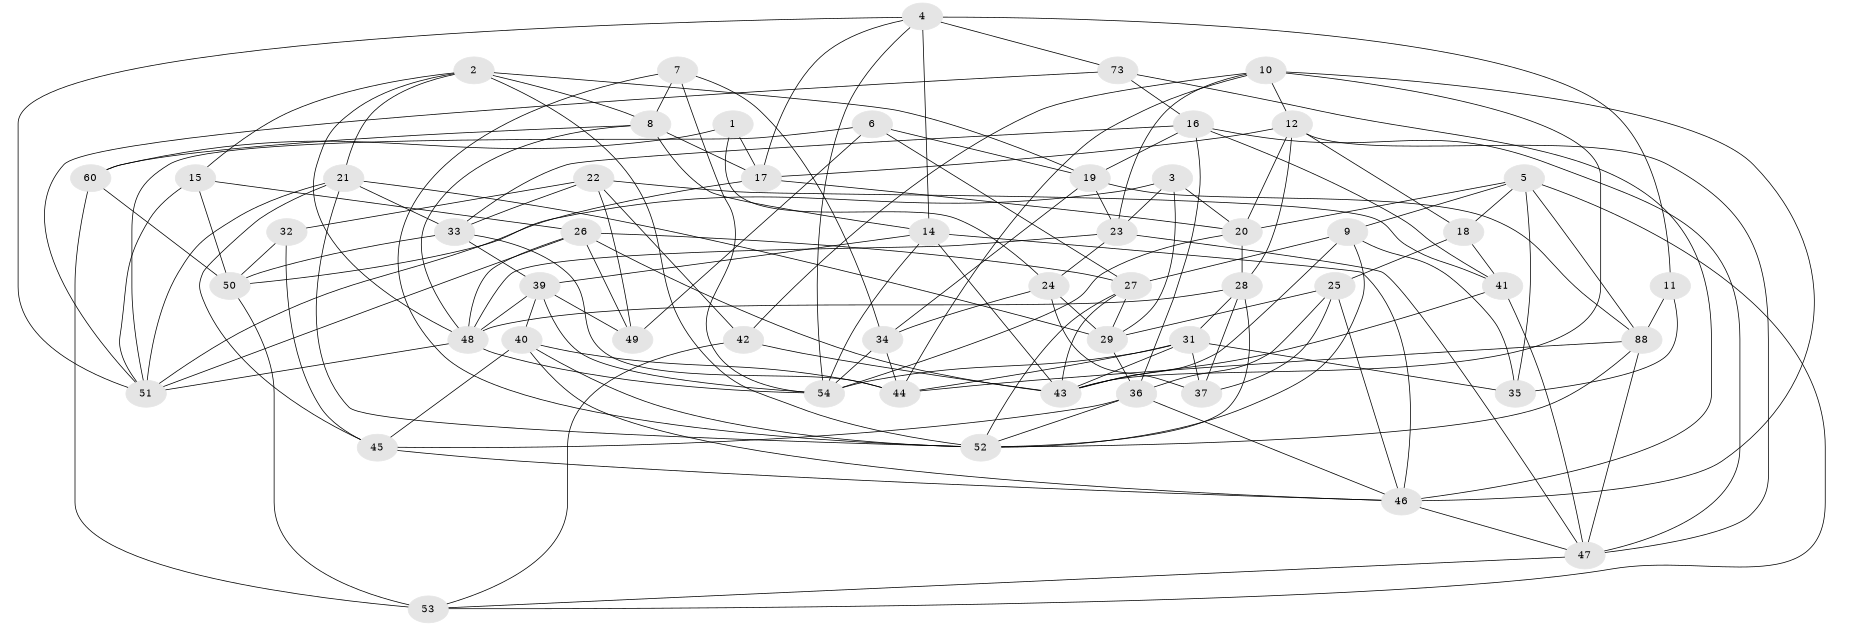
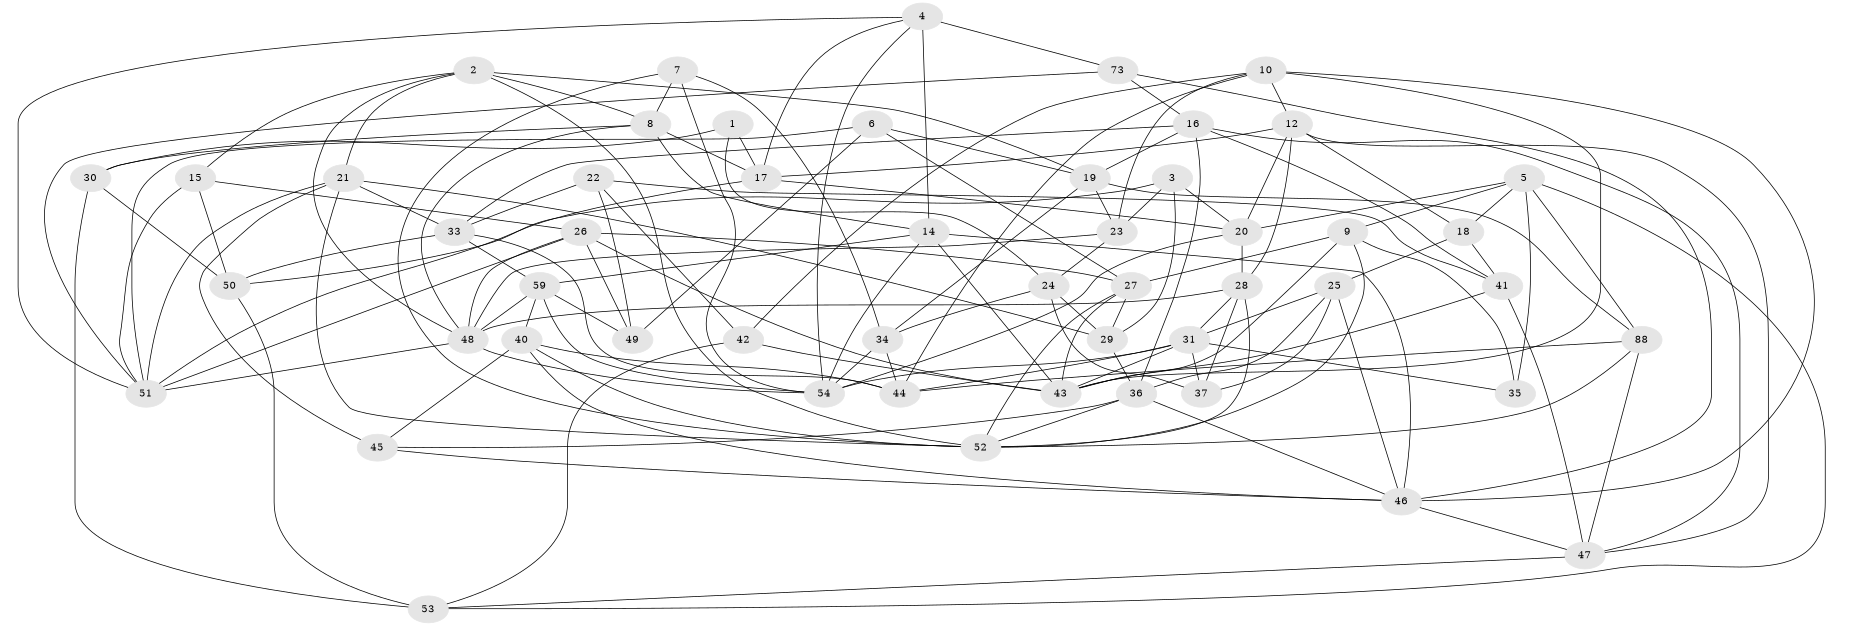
node "60": label "60" -> "30"
node "32": removed
node "39": label "39" -> "59"
node "11": removed
edge "23" -- "47": removed
edge "25" -- "29": now "25" -- "31"
